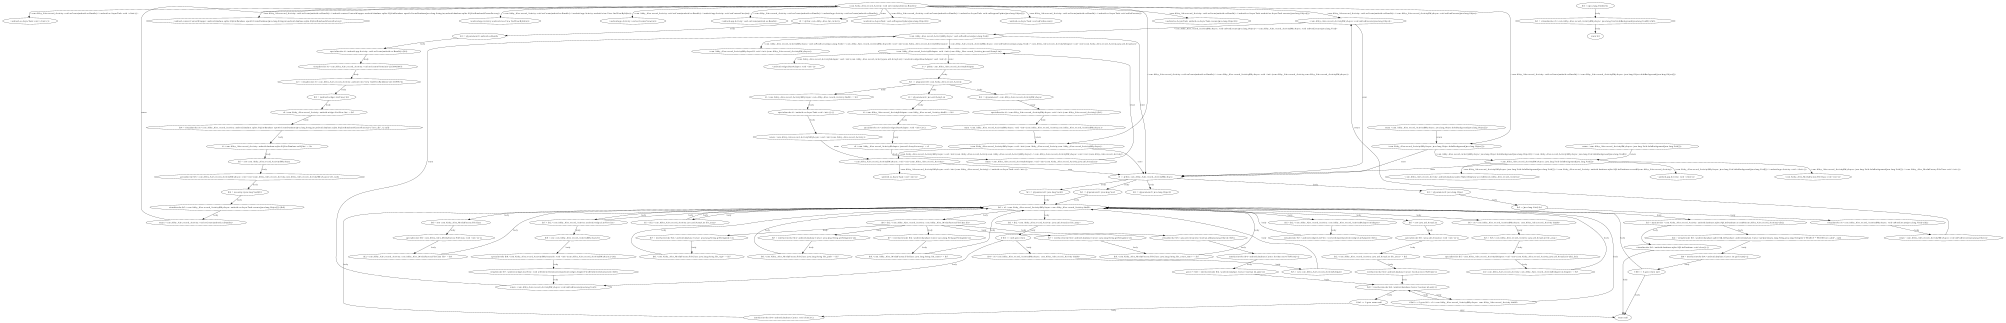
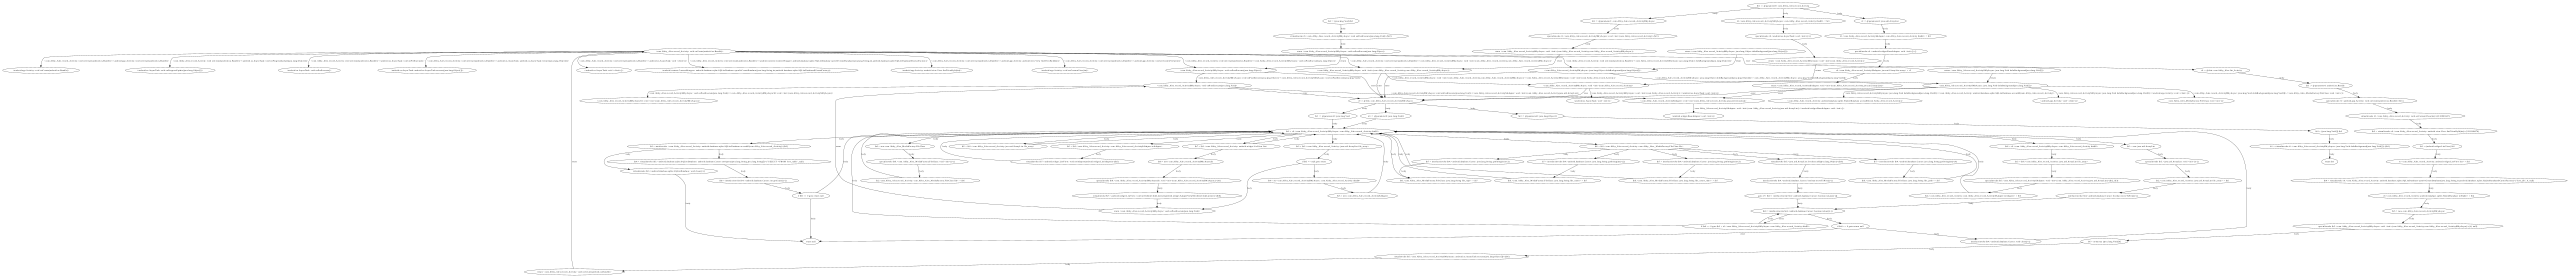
node "r0 := @this: com.Abby_Alex.record_Activity$Adapter": removed
edge "$r2 := @parameter0: java.lang.Object[]" -> "$r3 = (java.lang.Void[]) $r2": added, label "body"
node "$r1 := @parameter0: java.lang.Object": removed
